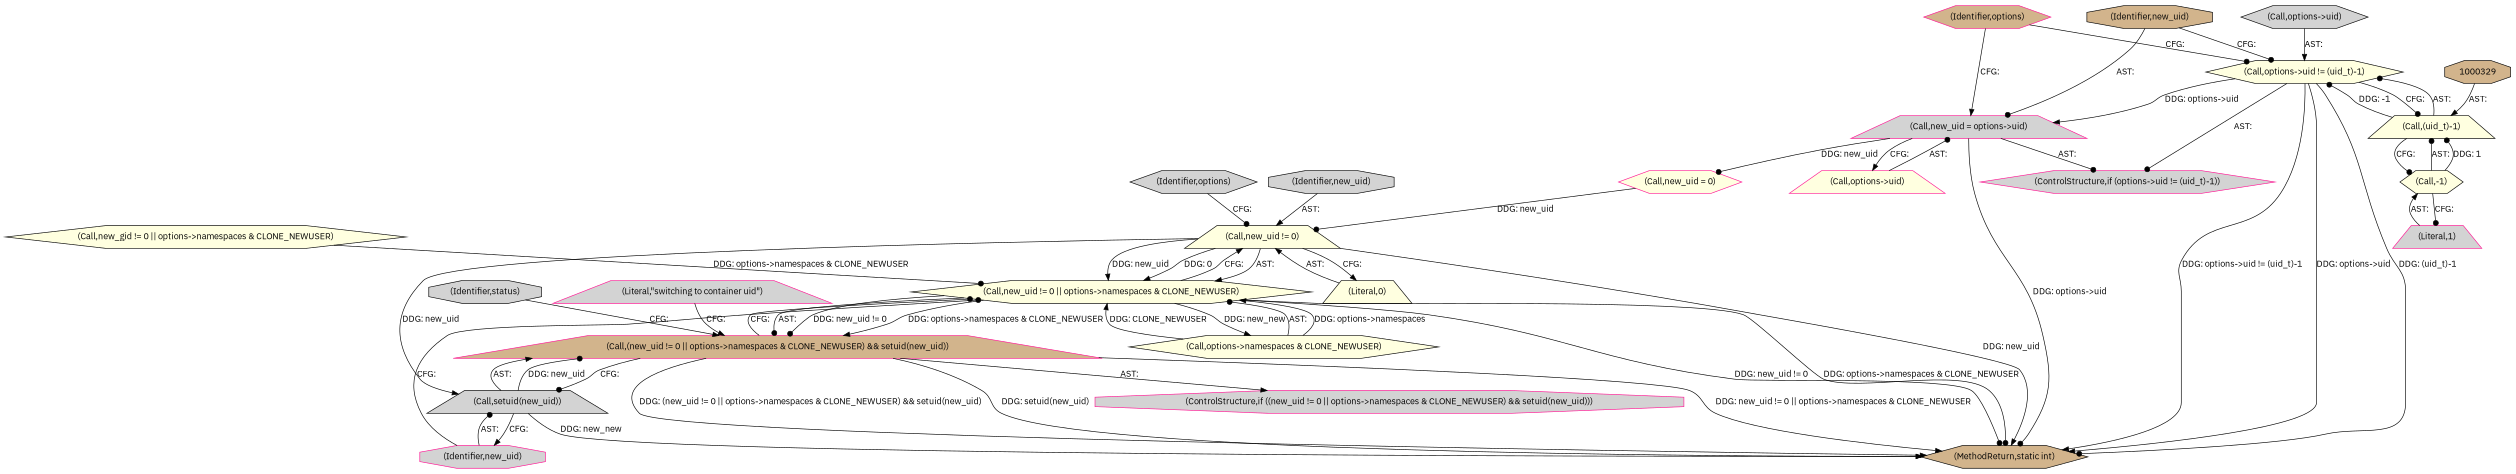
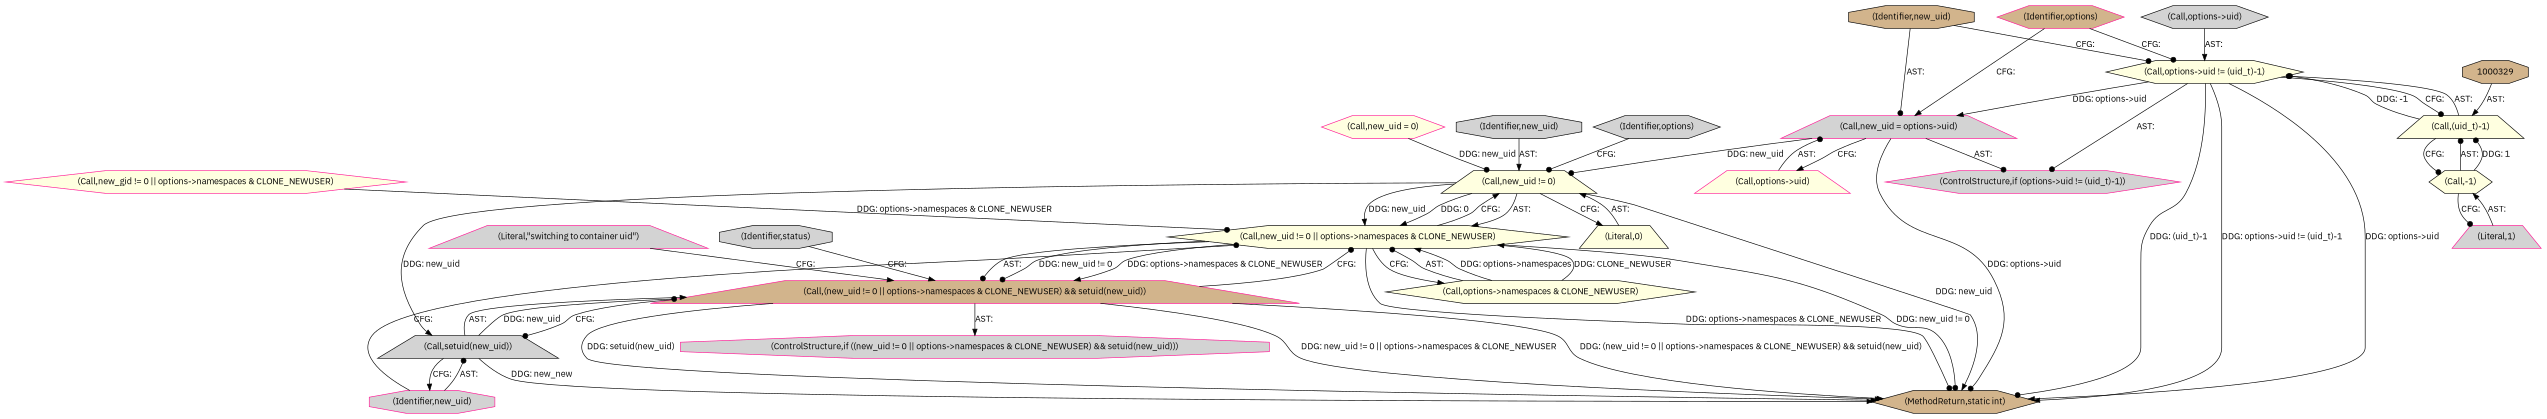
edge "(Call,new_uid = options->uid)" -> "(Call,new_uid = 0)": now "(Call,new_uid = options->uid)" -> "(Call,new_uid != 0)"
node "(Call,new_gid != 0 || options->namespaces & CLONE_NEWUSER)": color black -> deeppink
edge "(Call,new_uid != 0 || options->namespaces & CLONE_NEWUSER)" -> "(Call,options->namespaces & CLONE_NEWUSER)": label "DDG: new_new" -> "CFG: "
